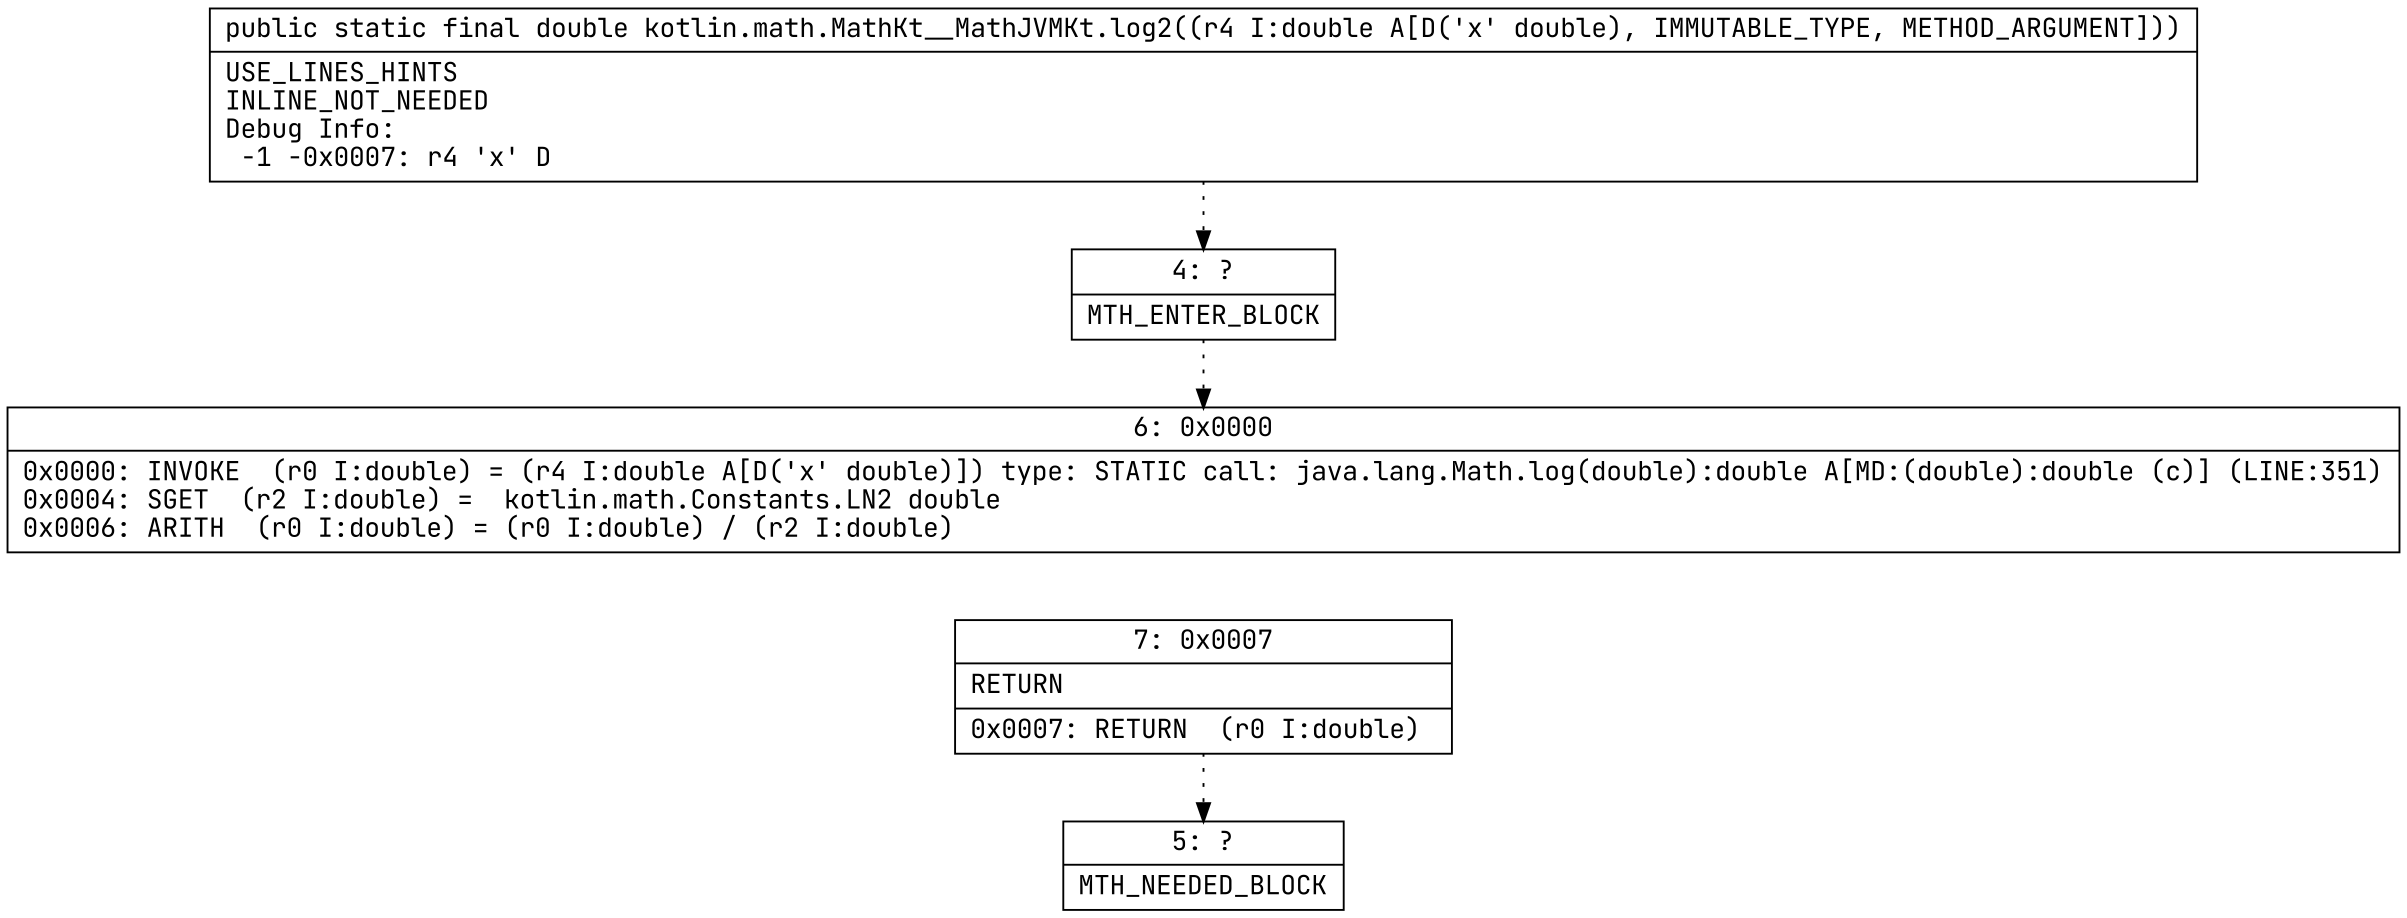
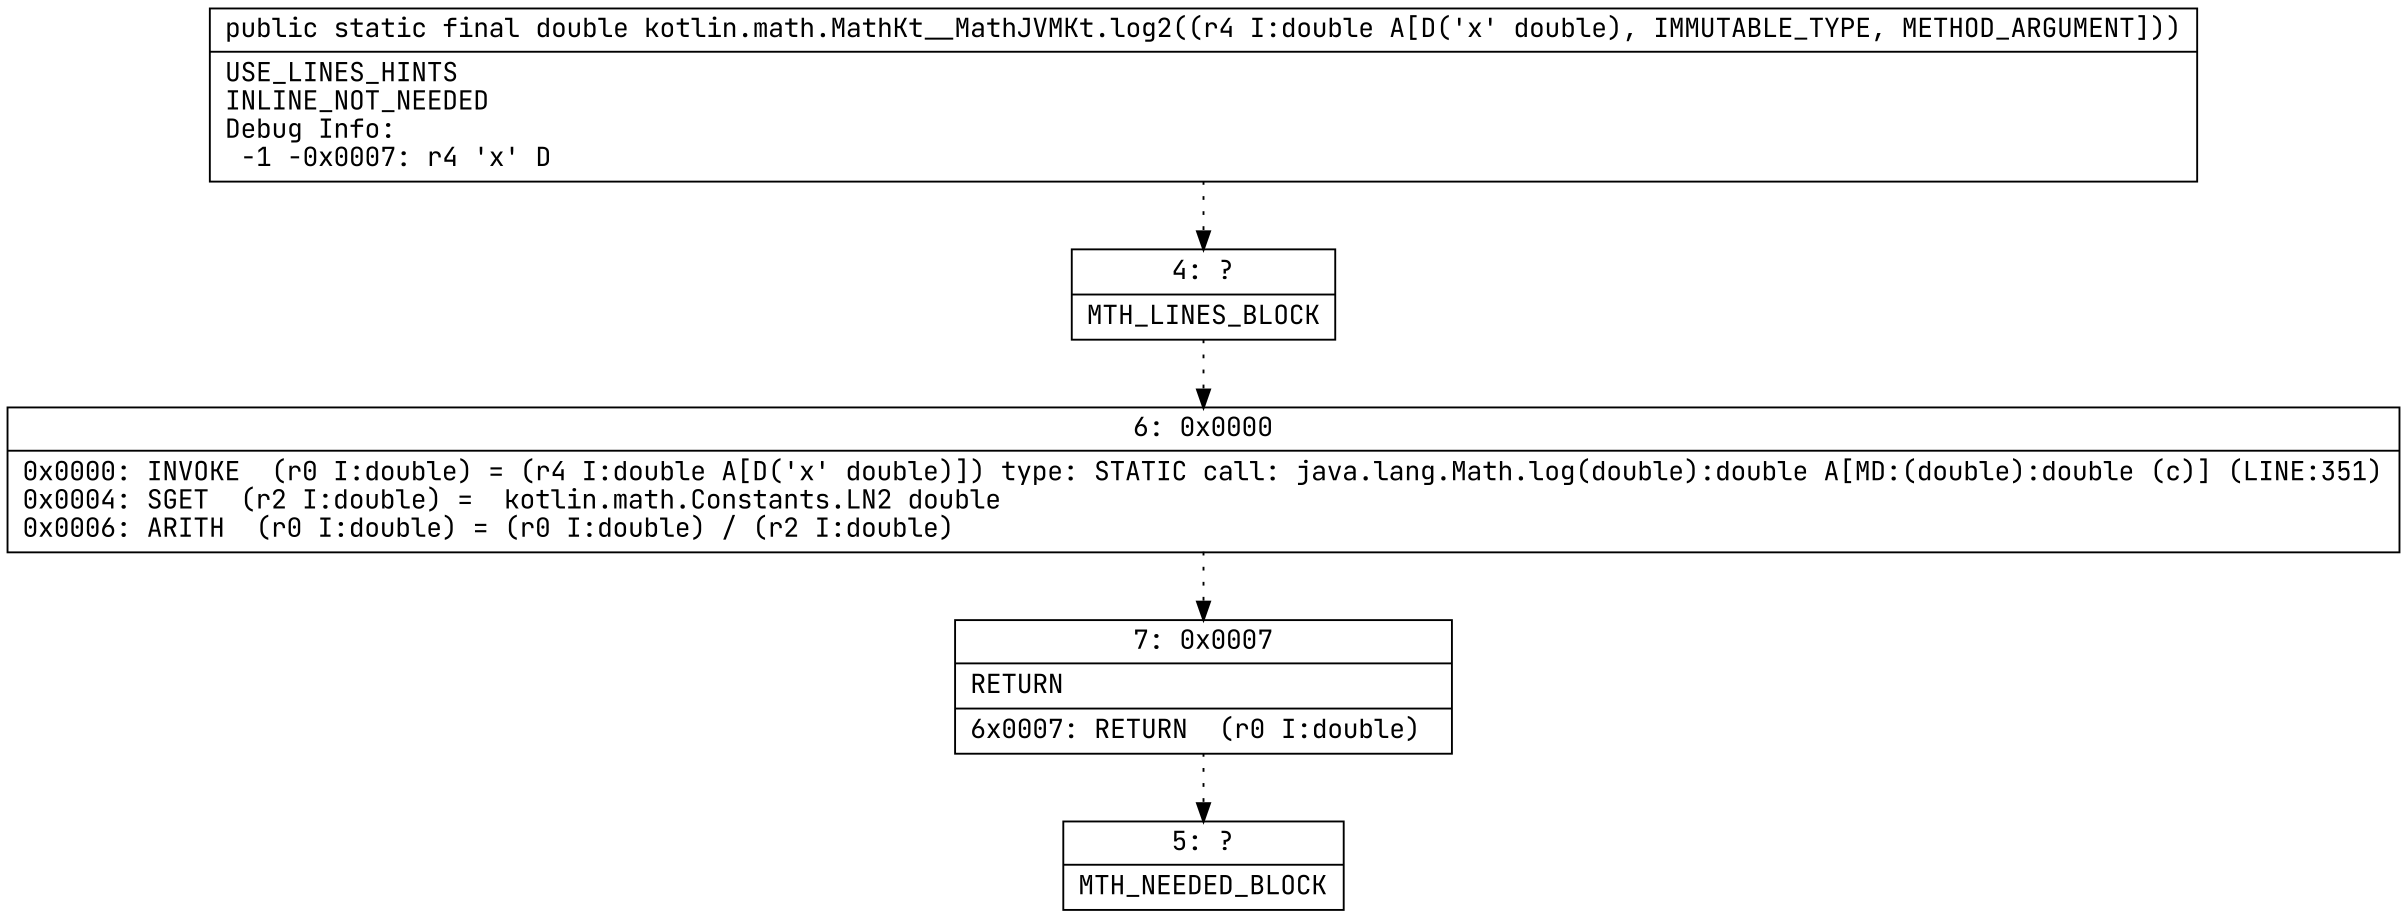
node "4: ?": text "MTH_ENTER_BLOCK" -> "MTH_LINES_BLOCK"
edge "6: 0x0000" -> "7: 0x0007": added
node "7: 0x0007": text "0x0007: RETURN  (r0 I:double)" -> "6x0007: RETURN  (r0 I:double)"
